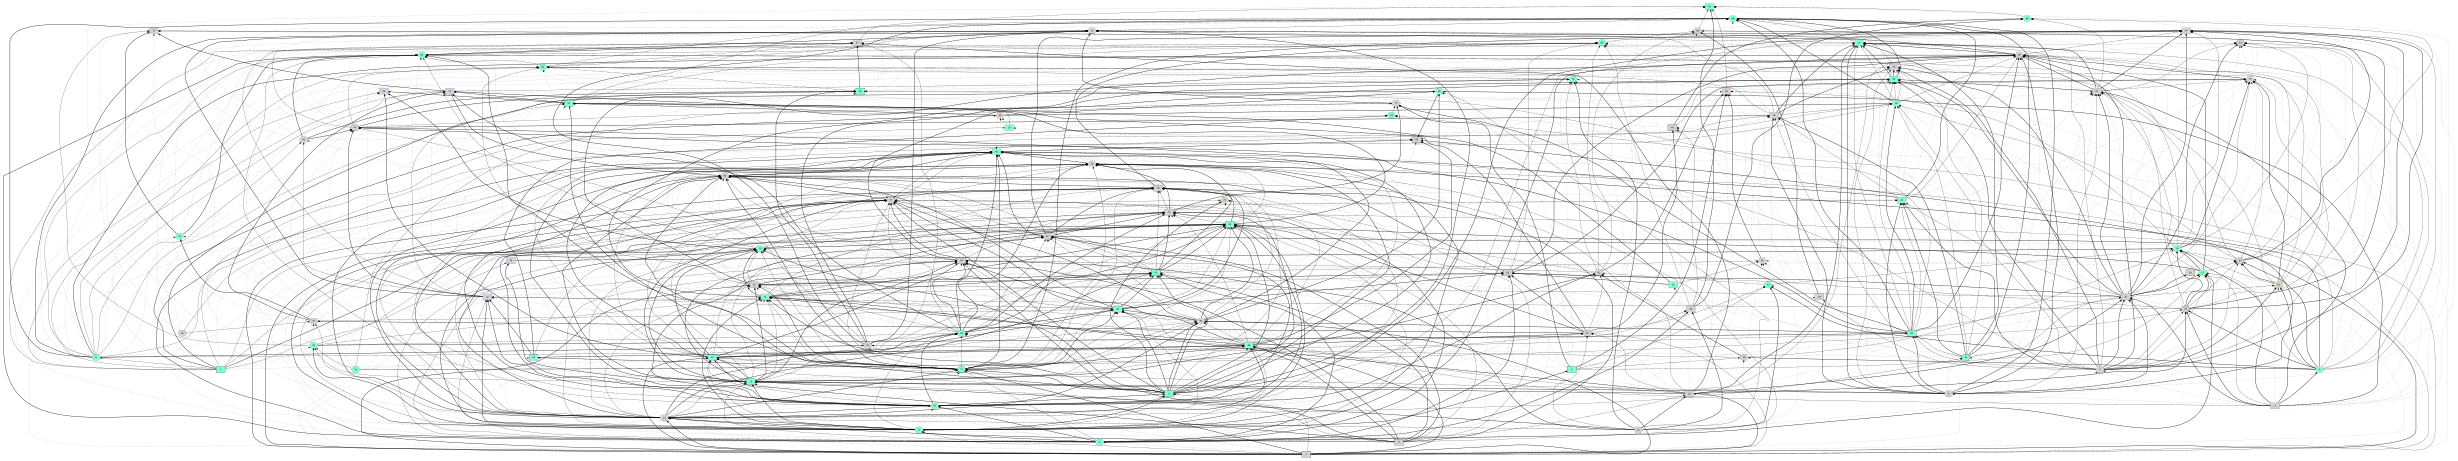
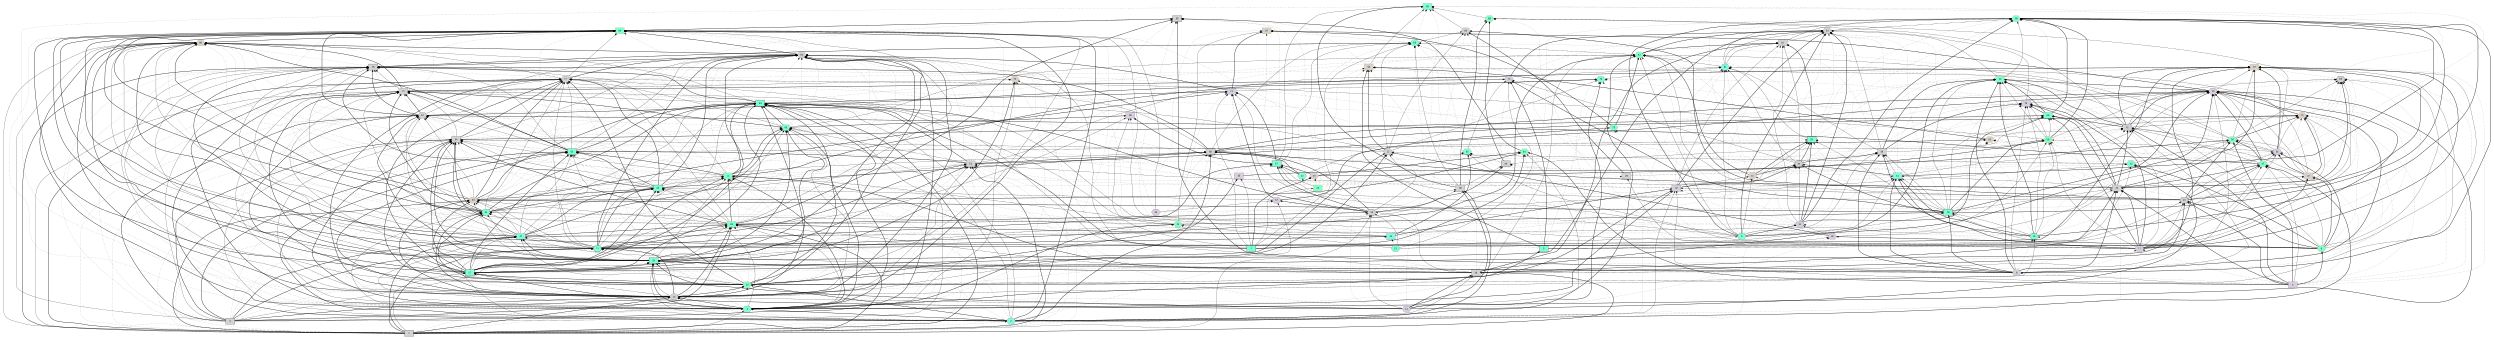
edge "99" -> "10": reversed
node "50": removed
edge "27" -> "95": style bold -> solid
node "23": shape box -> hexagon
